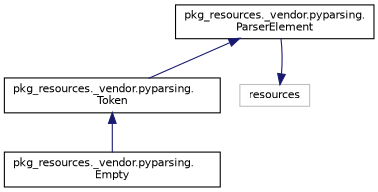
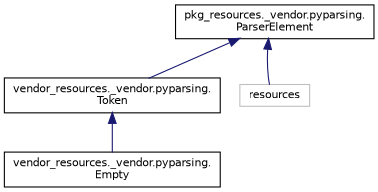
edge "pkg_resources._vendor.pyparsing. ParserElement" -> "resources": reversed
node "pkg_resources._vendor.pyparsing. Token": label "pkg_resources._vendor.pyparsing. Token" -> "vendor_resources._vendor.pyparsing. Token"
node "pkg_resources._vendor.pyparsing. Empty": label "pkg_resources._vendor.pyparsing. Empty" -> "vendor_resources._vendor.pyparsing. Empty"
